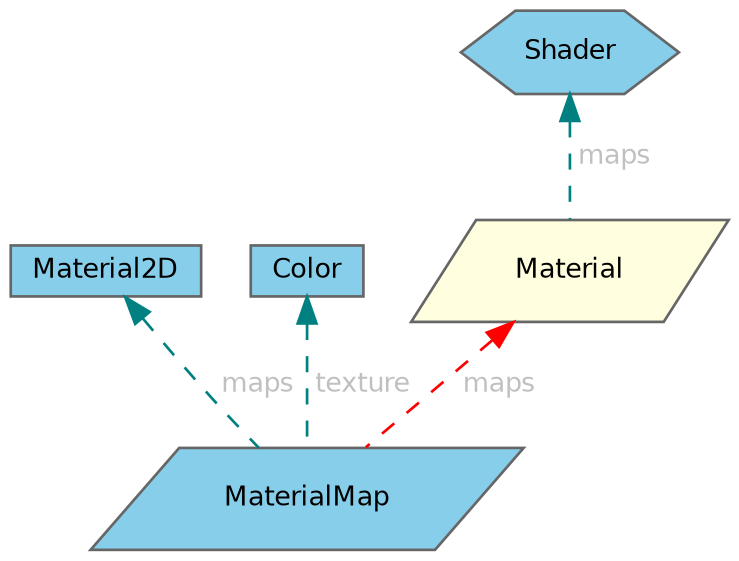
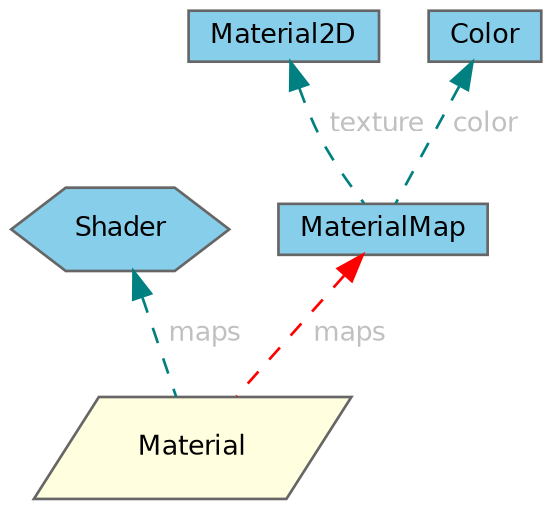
edge "MaterialMap" -> "Material2D": label " maps" -> " texture"
edge "MaterialMap" -> "Color": label " texture" -> " color"
edge "MaterialMap" -> "Material": reversed
node "MaterialMap": shape parallelogram -> box
